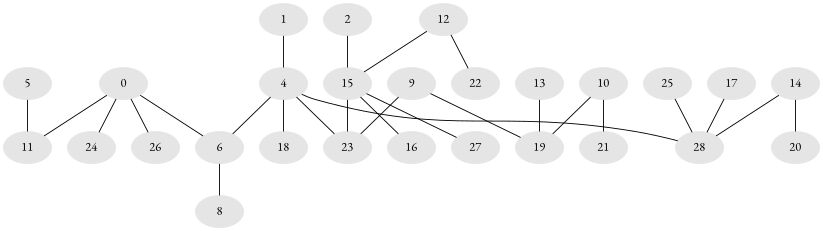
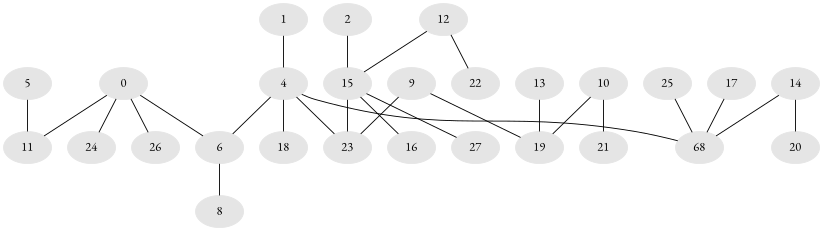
node "28": label "28" -> "68"
